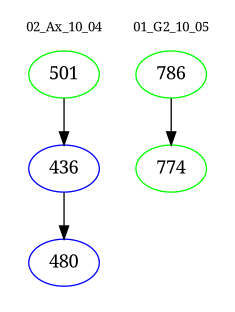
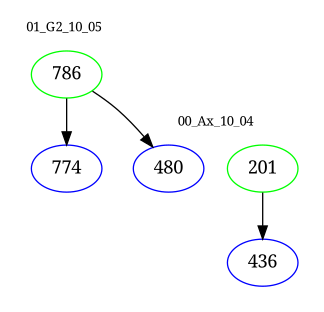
cluster "02_Ax_10_04": label "02_Ax_10_04" -> "00_Ax_10_04"
node "501": label "501" -> "201"
node "774": color green -> blue
edge "436" -> "480": now "786" -> "480"
